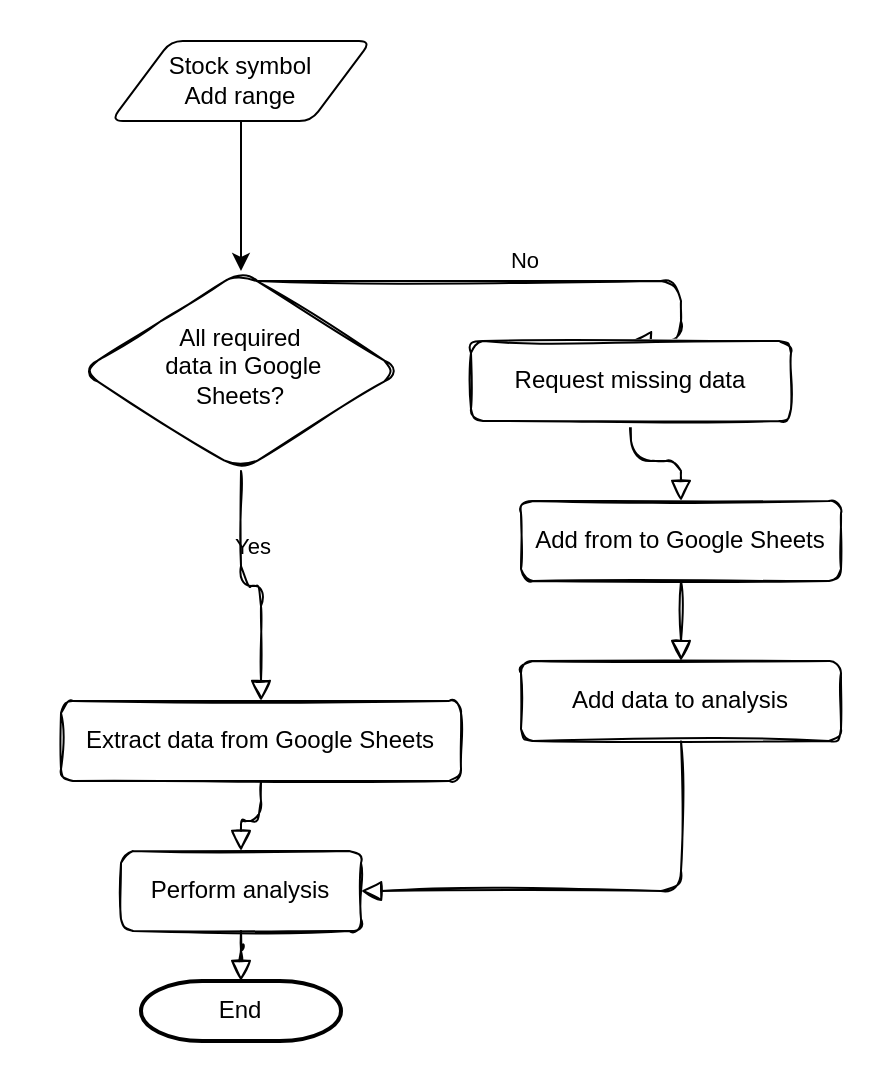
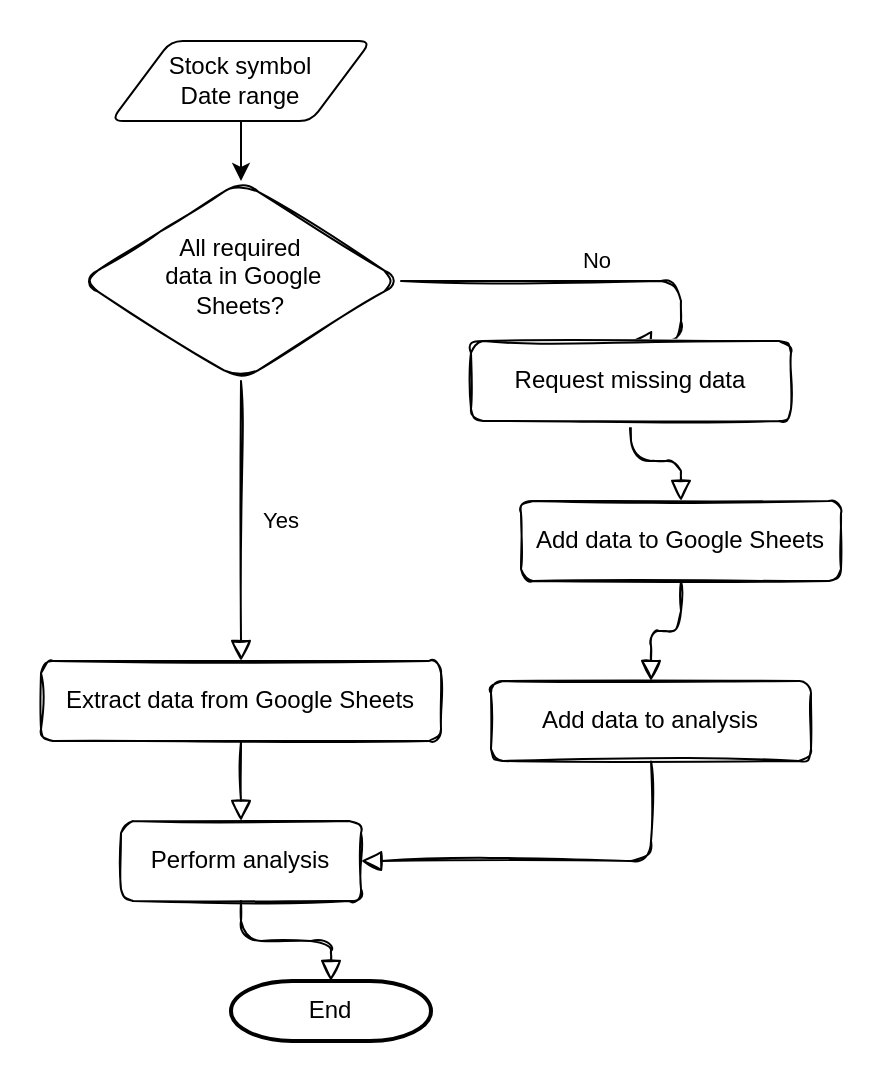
node "Stock symbol Add range": label "Stock symbol Add range" -> "Stock symbol Date range"
node "All required data in Google Sheets?": moved (241, 371) -> (241, 281)
node "Add from to Google Sheets": label "Add from to Google Sheets" -> "Add data to Google Sheets"
node "Add data to analysis": moved (681, 701) -> (651, 721)
node "Extract data from Google Sheets": moved (261, 741) -> (241, 701)
node "Perform analysis": moved (241, 891) -> (241, 861)
node "End": moved (241, 1011) -> (331, 1011)
